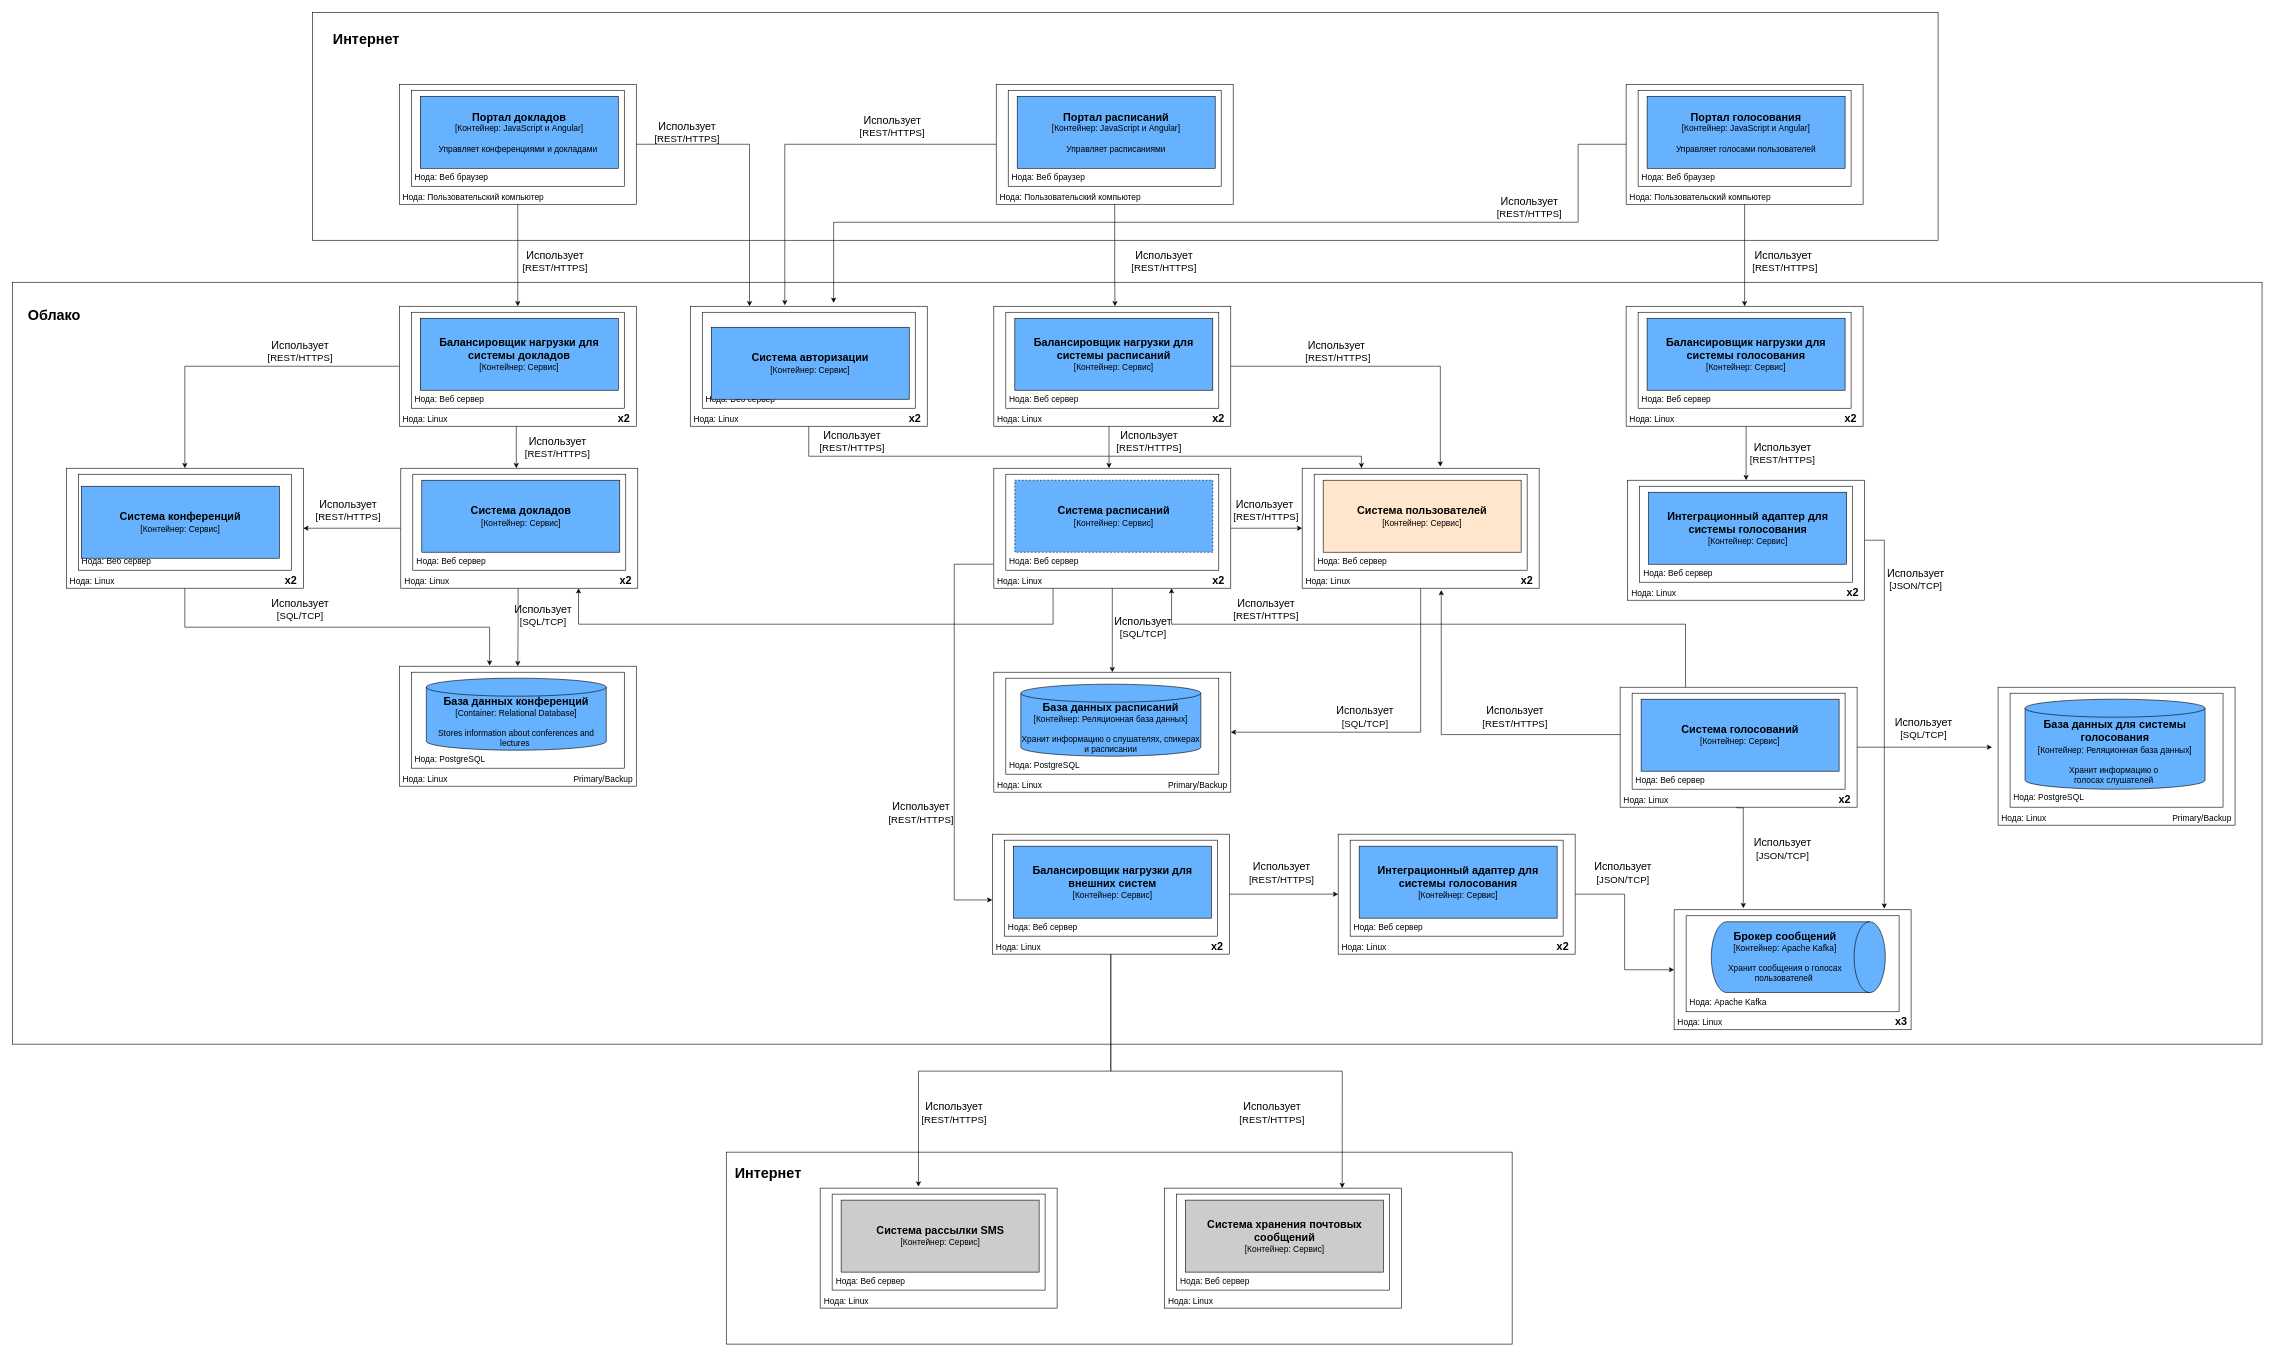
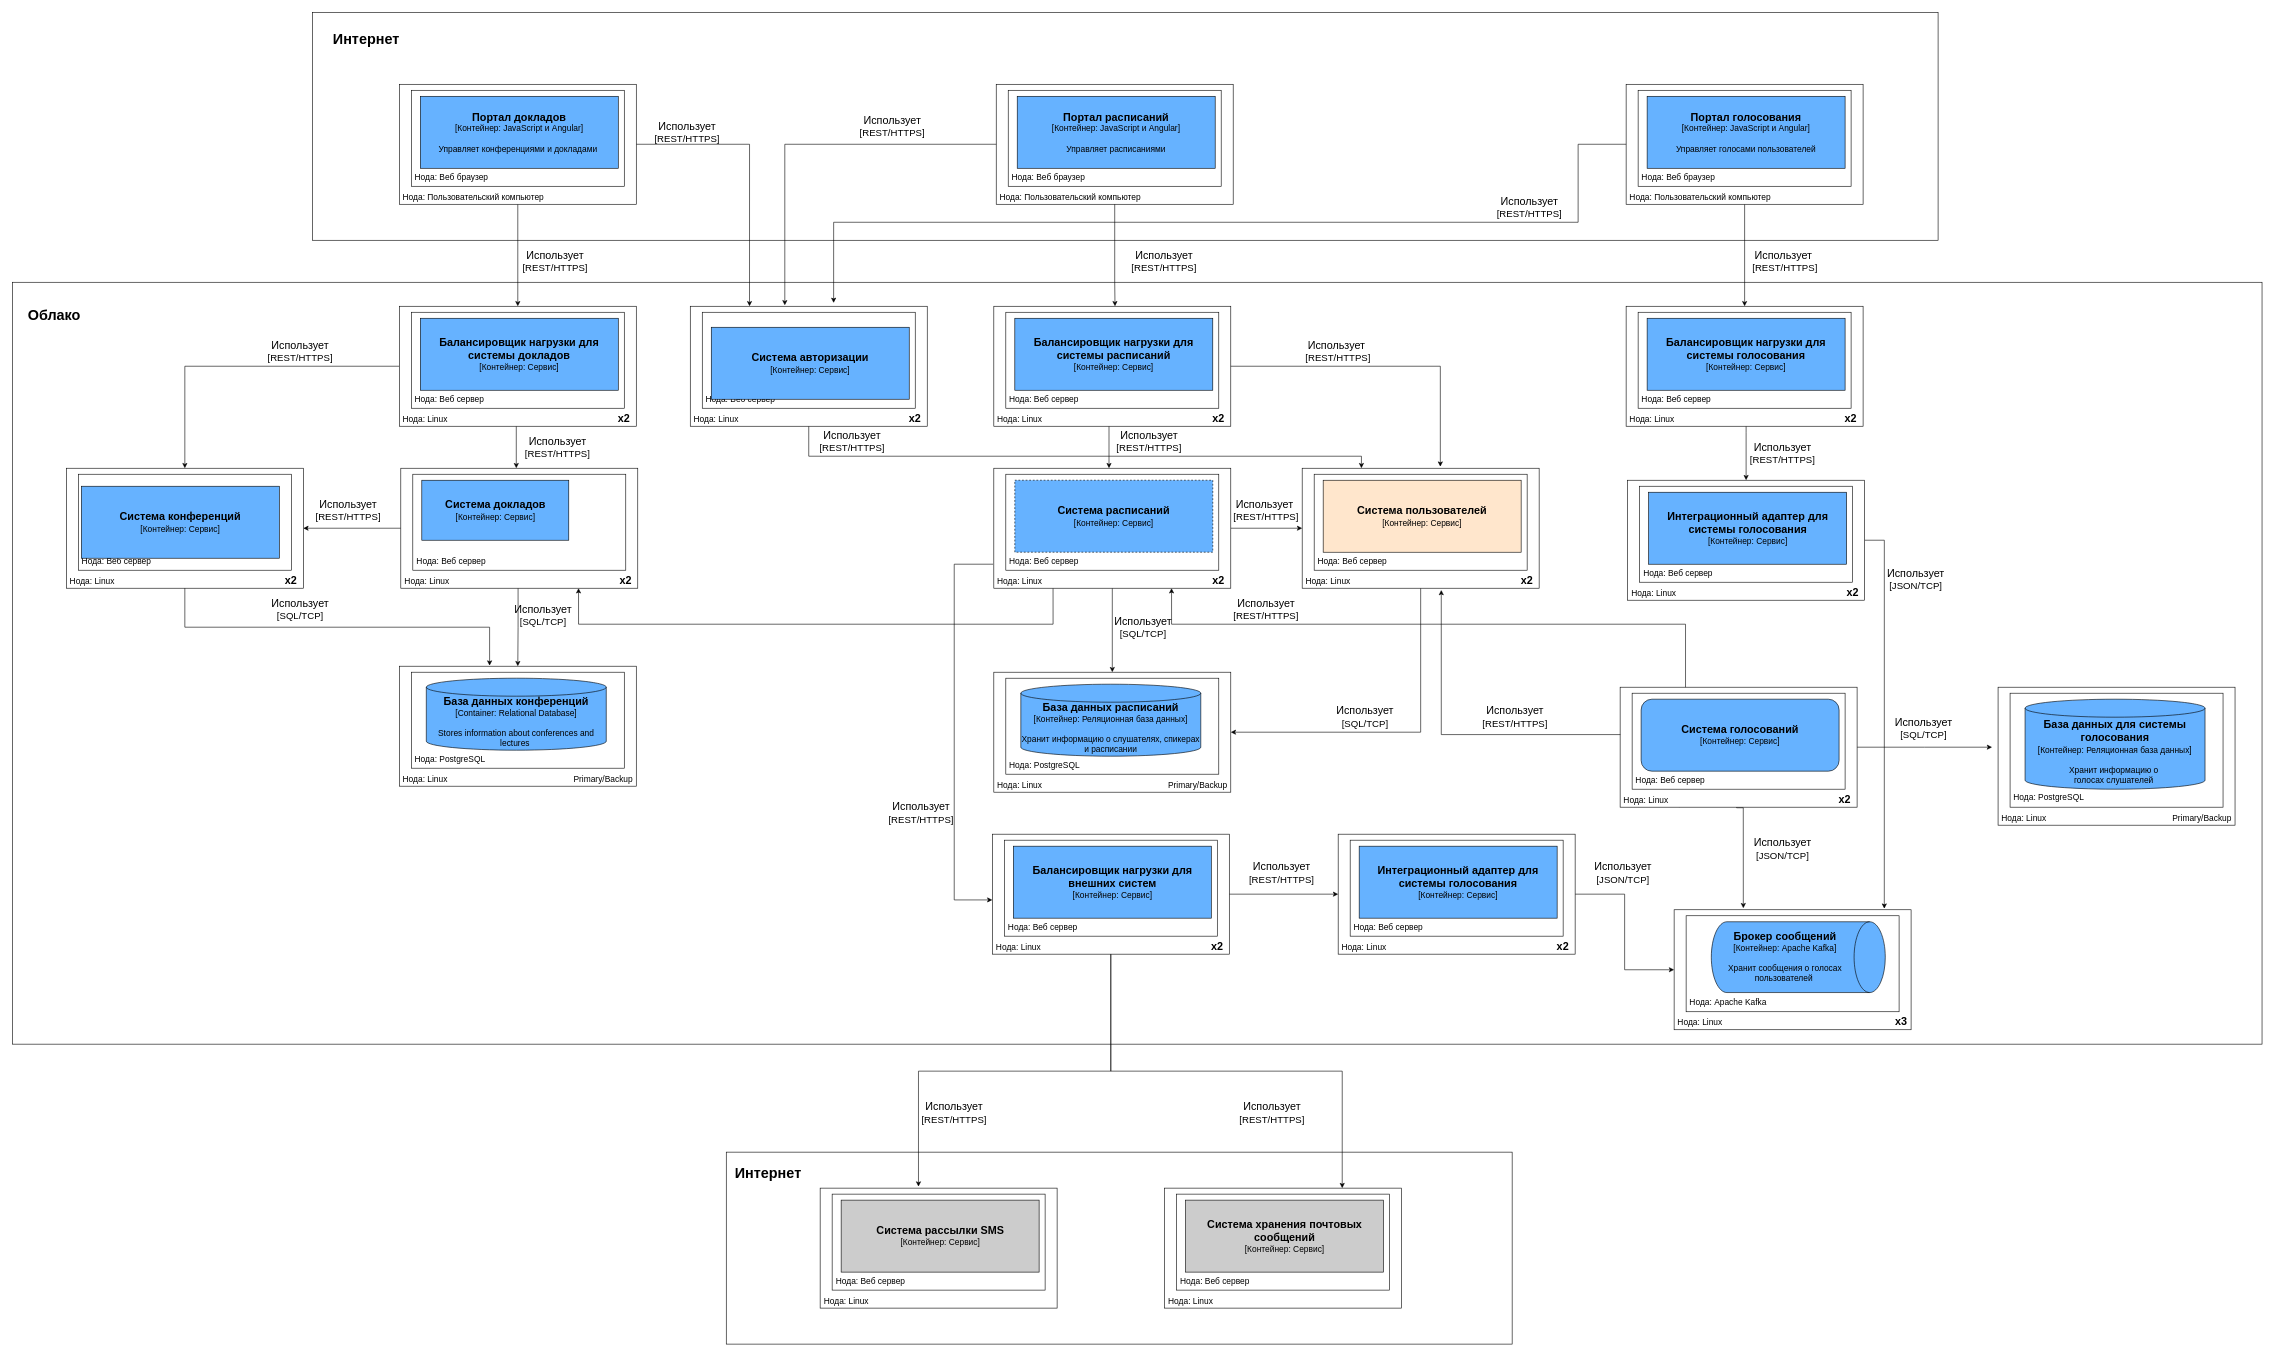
node "Система докладов [Контейнер: Сервис]": size 198x72 -> 147x60
node "Система голосований [Контейнер: Сервис]": shape rectangle -> rounded rectangle
